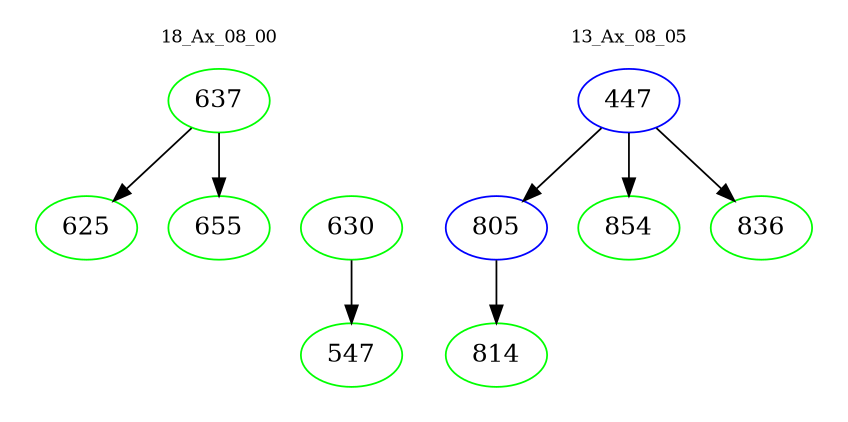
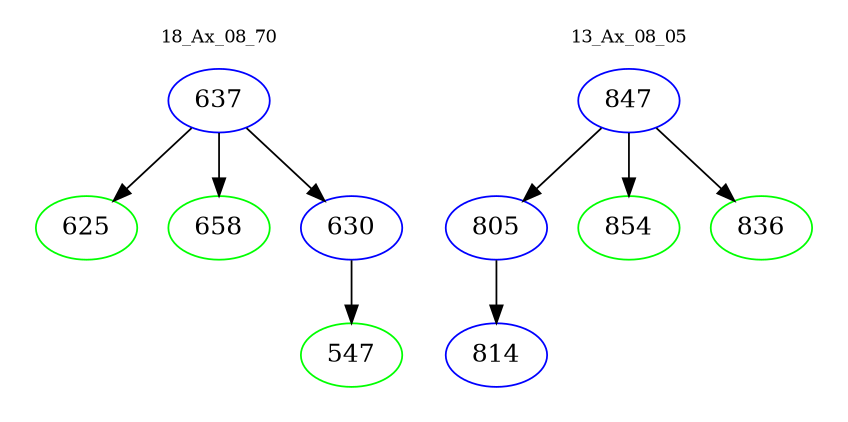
cluster "18_Ax_08_00": label "18_Ax_08_00" -> "18_Ax_08_70"
node "637": color green -> blue
node "447": label "447" -> "847"
edge "637" -> "630": added
node "655": label "655" -> "658"
node "630": color green -> blue
node "814": color green -> blue
